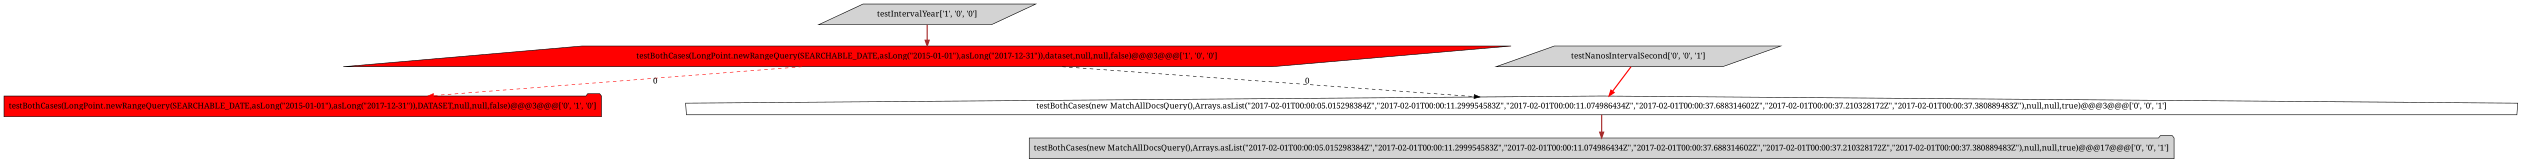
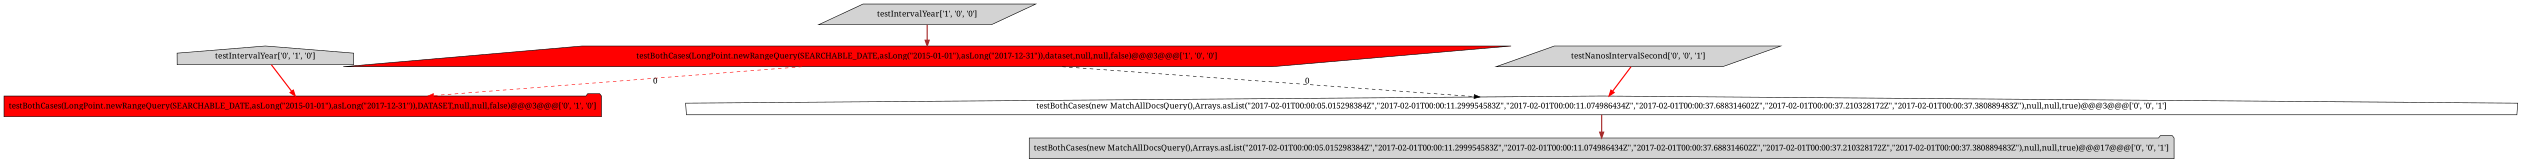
node "testIntervalYear['0', '1', '0']": added
